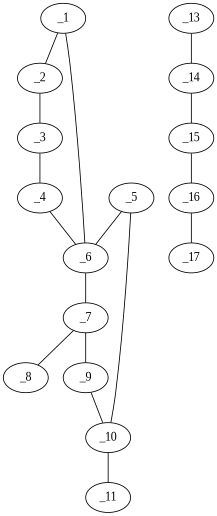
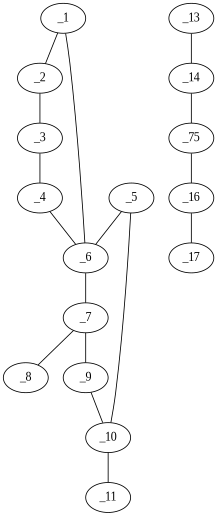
node "_15": label "_15" -> "_75"
